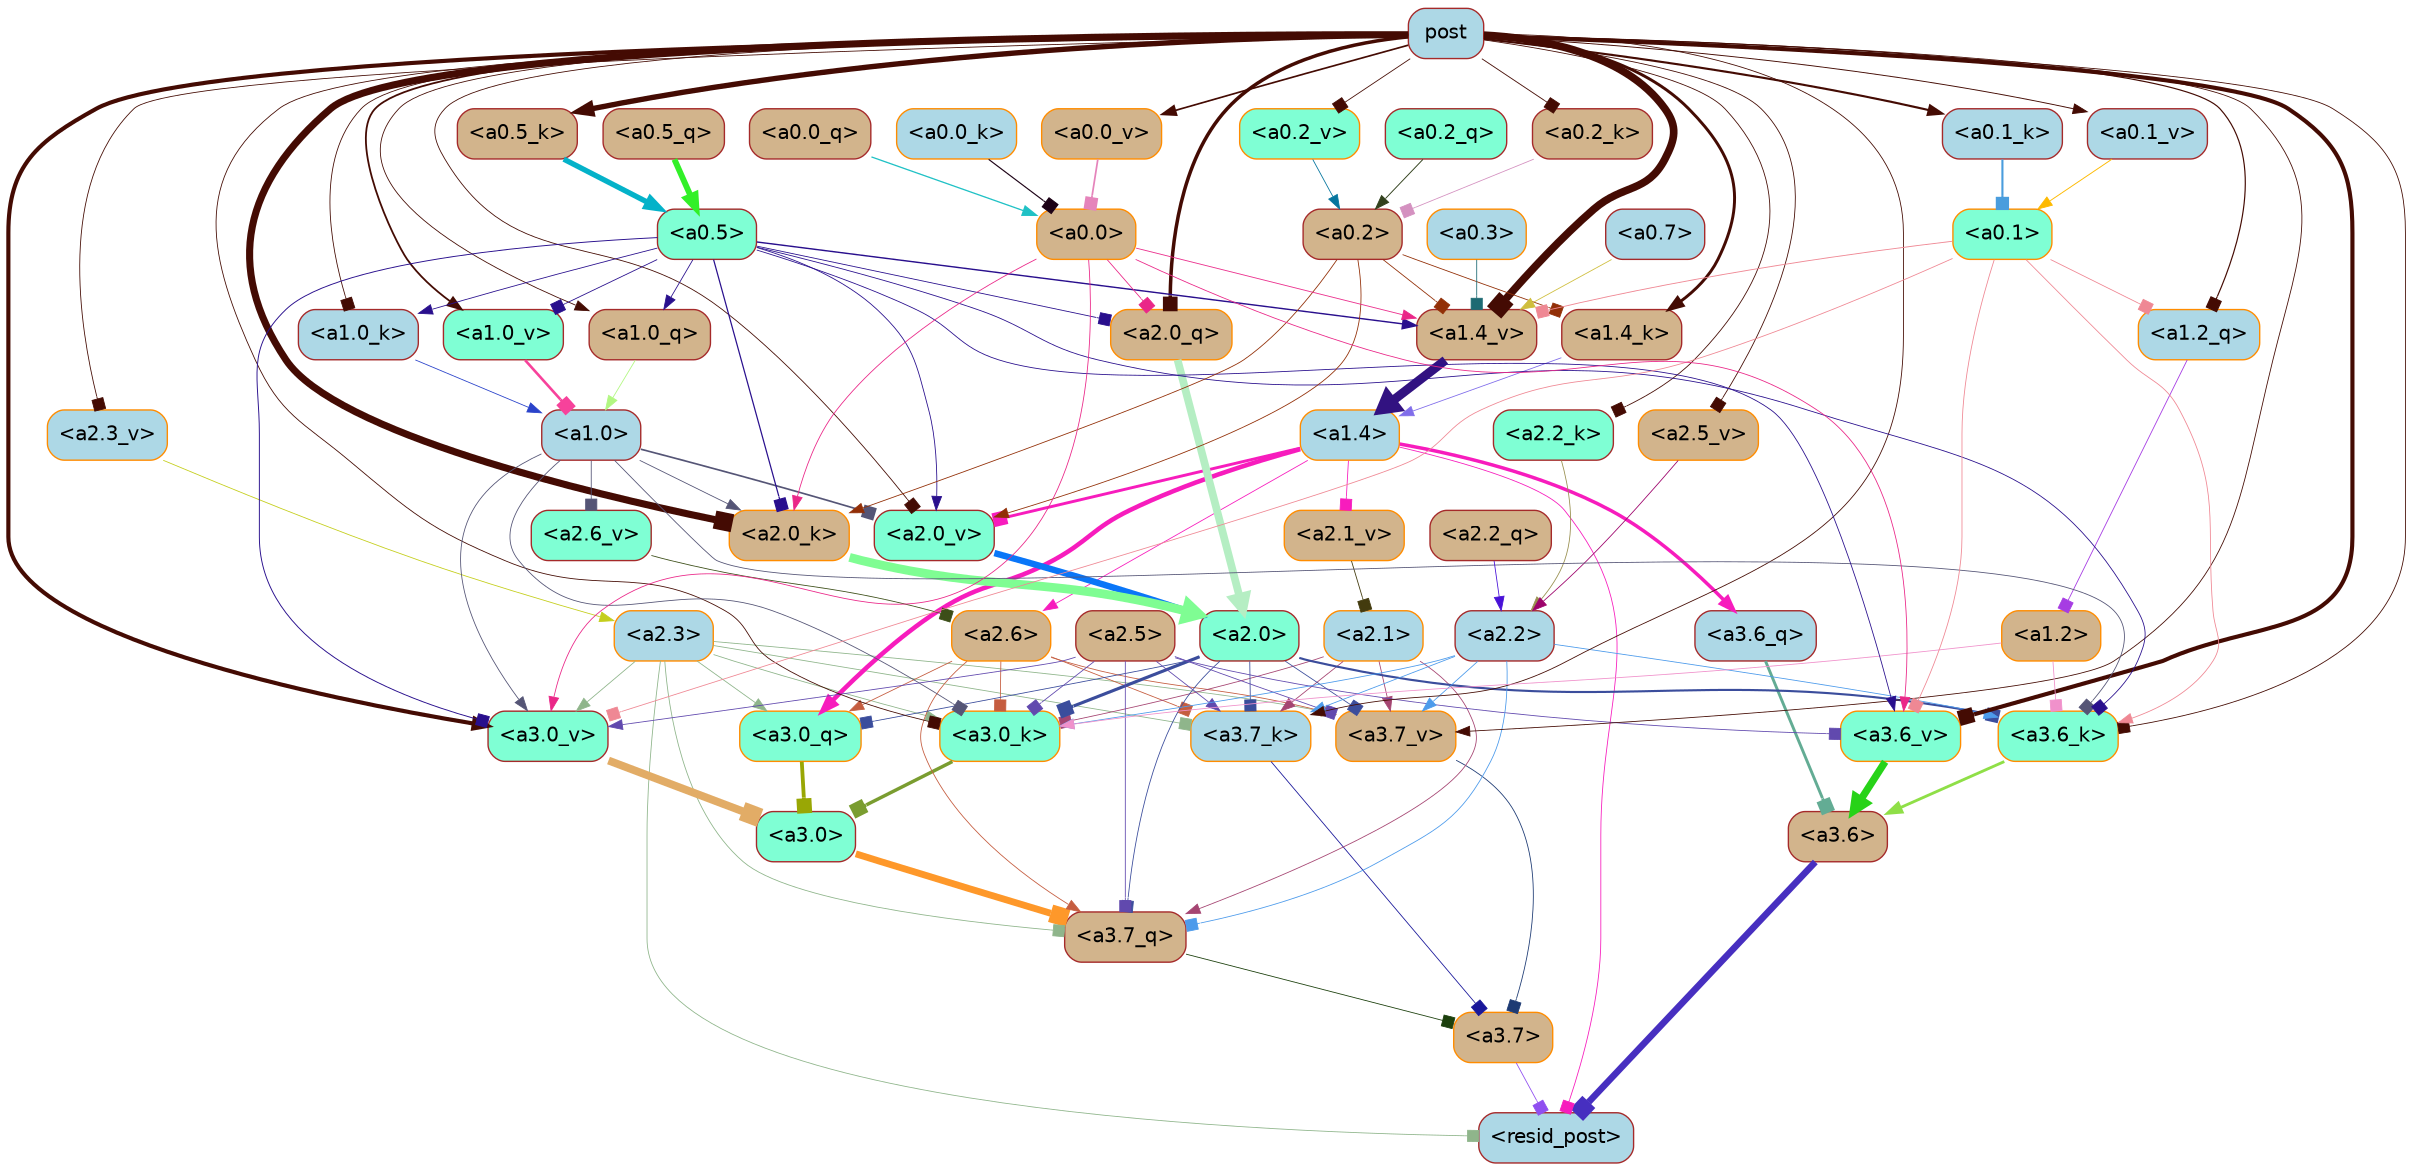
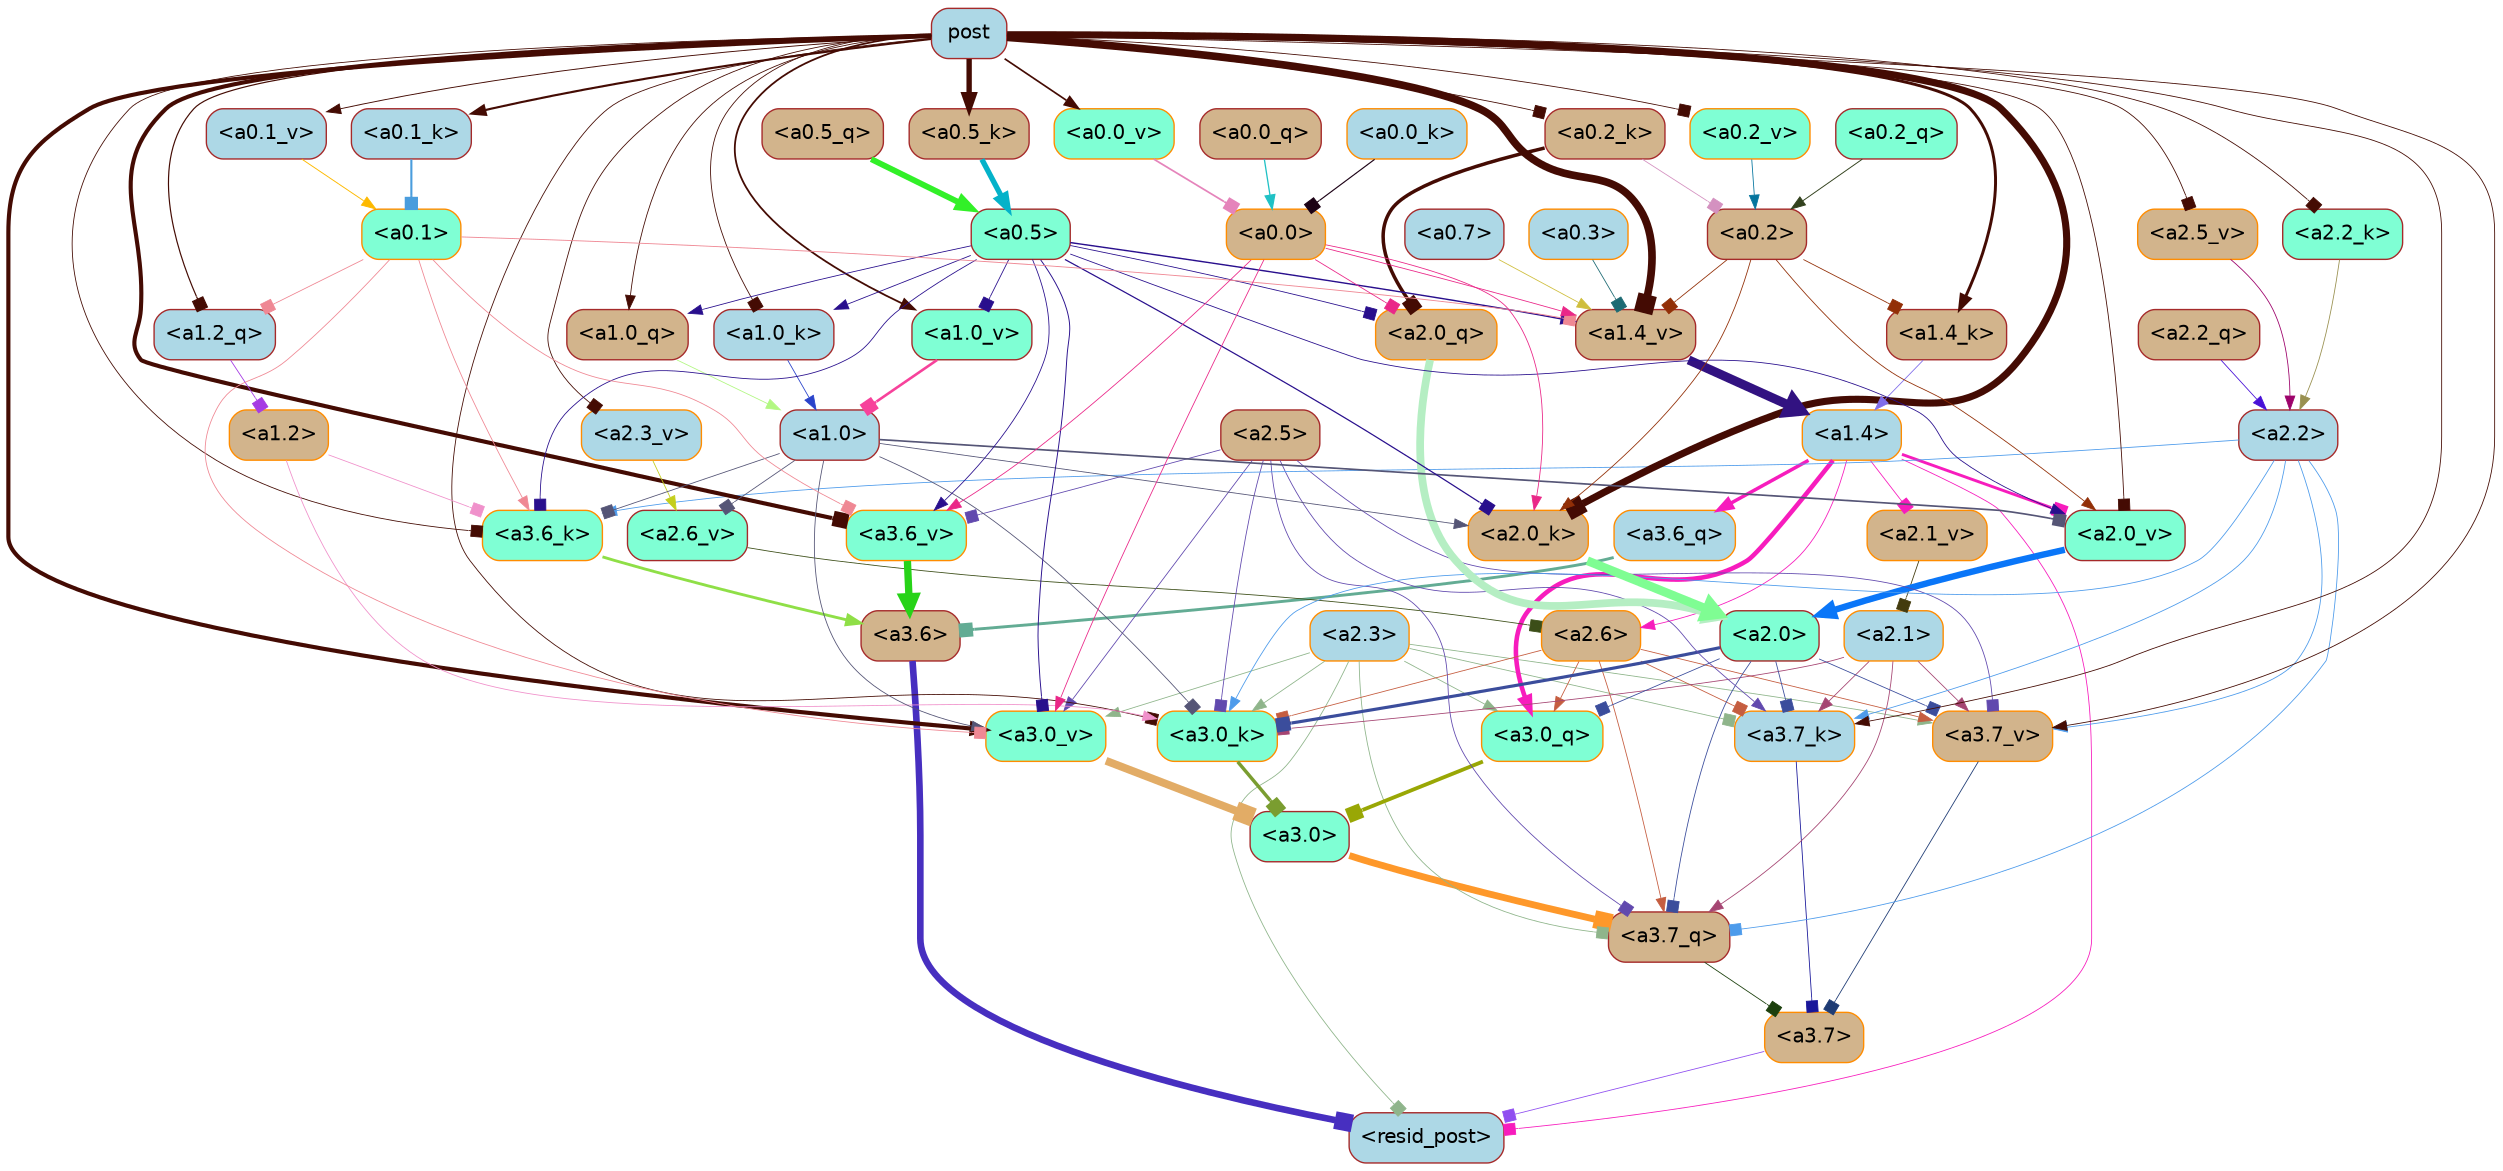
edge "post" -> "<a2.0_q>": now "<a0.2_k>" -> "<a2.0_q>"
node "<a0.0_v>": fillcolor tan -> aquamarine
node "<a1.2_q>": color darkorange -> brown
edge "<a2.3_v>" -> "<a2.3>": now "<a2.3_v>" -> "<a2.6_v>"
node "<a3.6_q>": color brown -> darkorange
edge "<a2.0>" -> "<a3.6_k>": removed
node "<a3.0_v>": color brown -> darkorange
